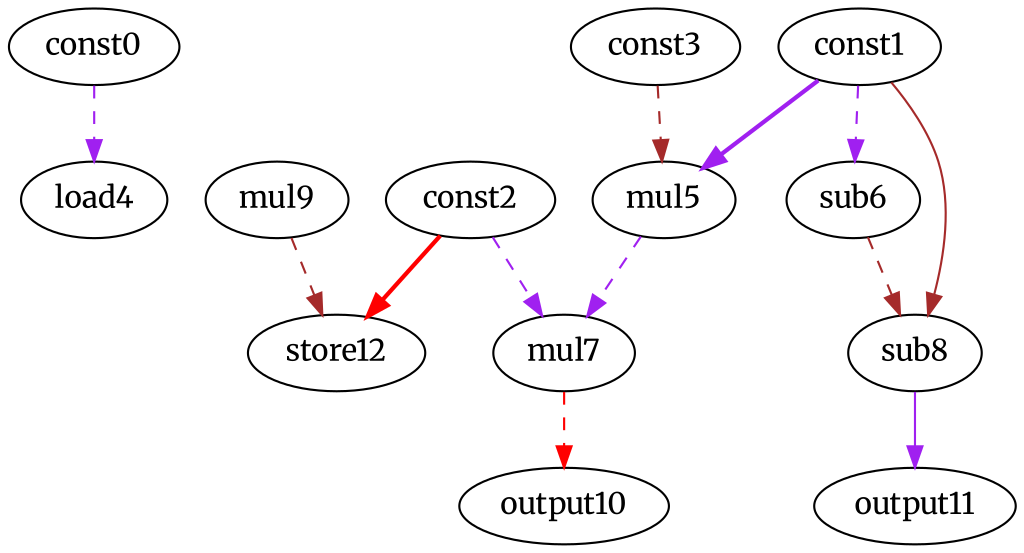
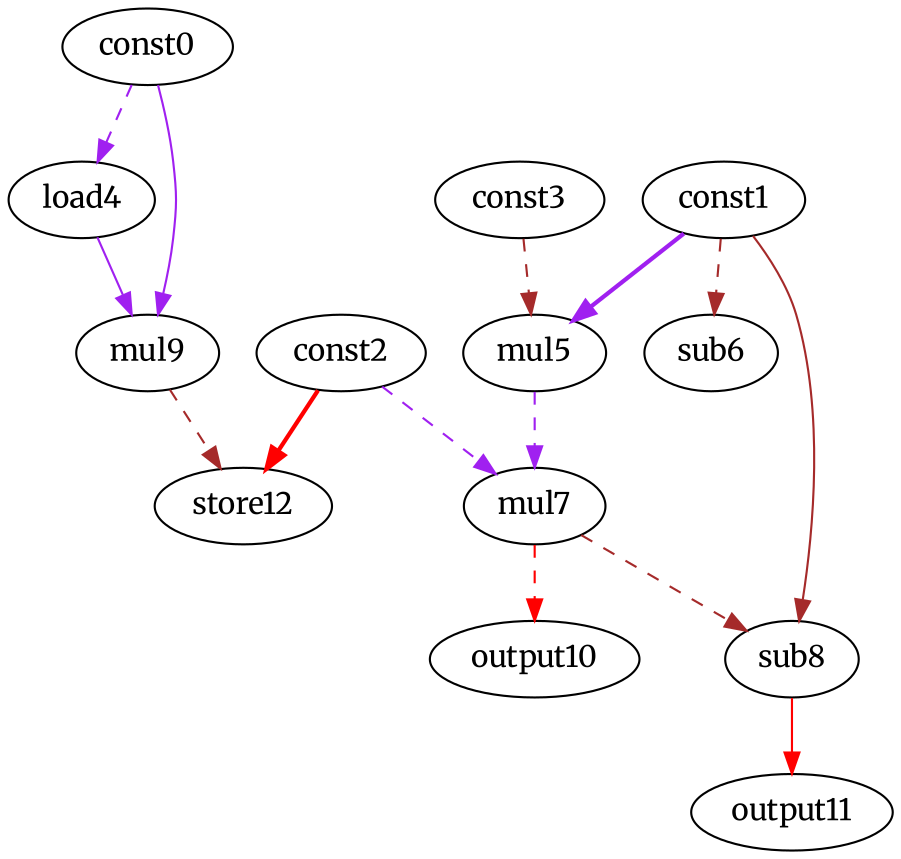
edge "const1" -> "sub6": color purple -> brown
edge "const0" -> "mul9": added
edge "load4" -> "mul9": added
edge "sub6" -> "sub8": now "mul7" -> "sub8"
edge "sub8" -> "output11": color purple -> red
